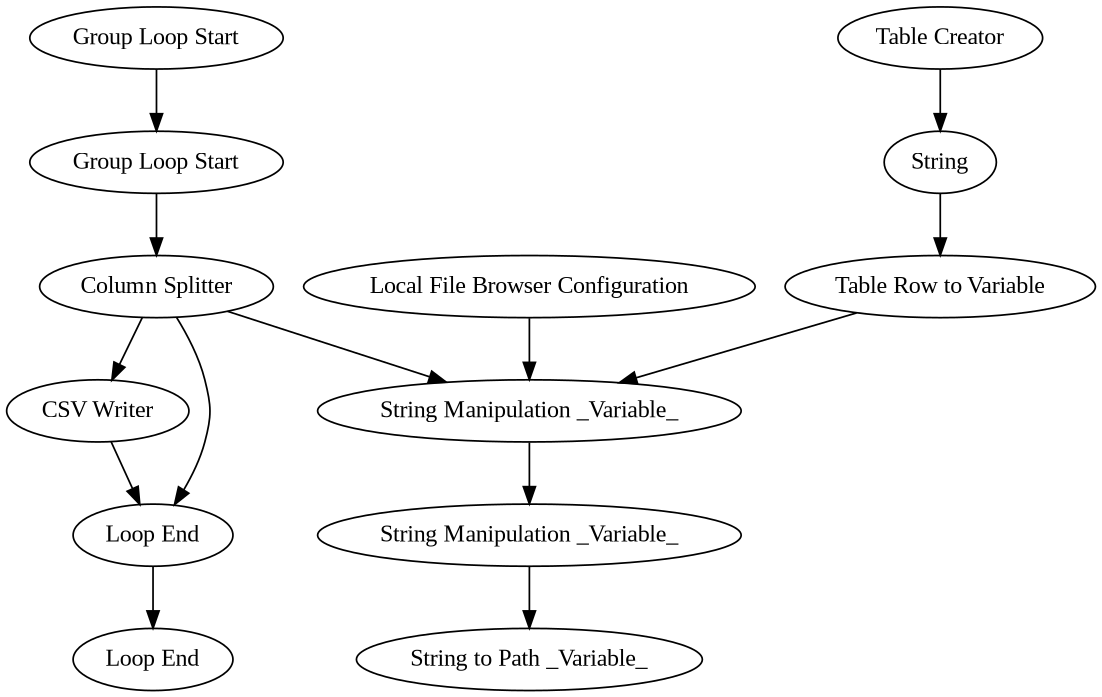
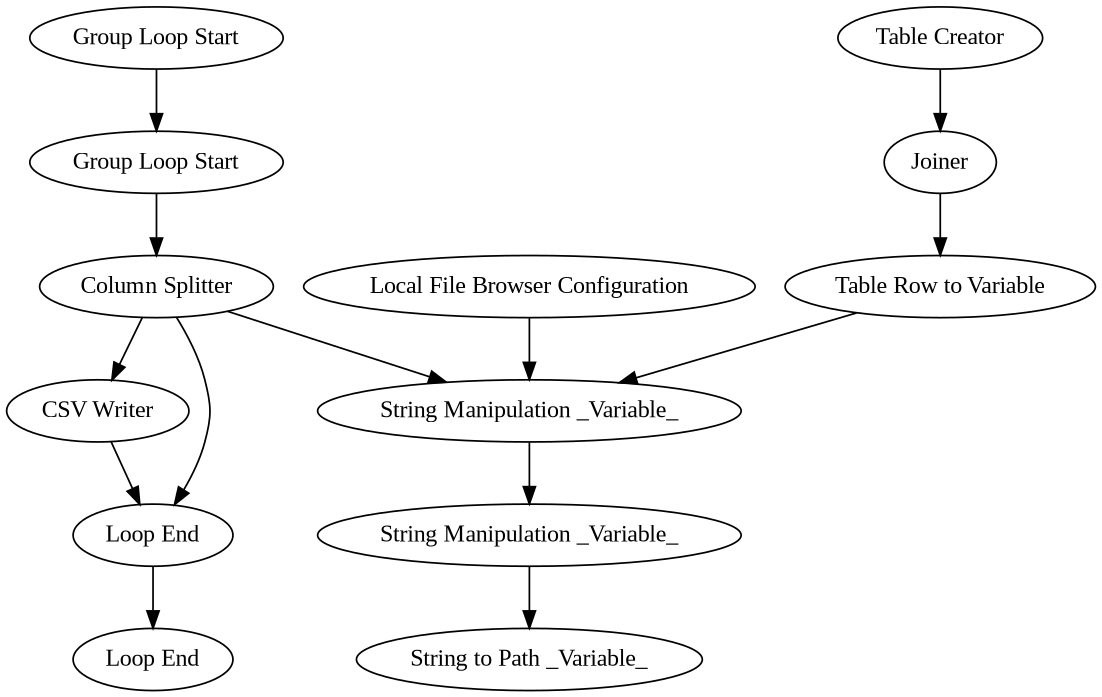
node "String": label "String" -> "Joiner"
